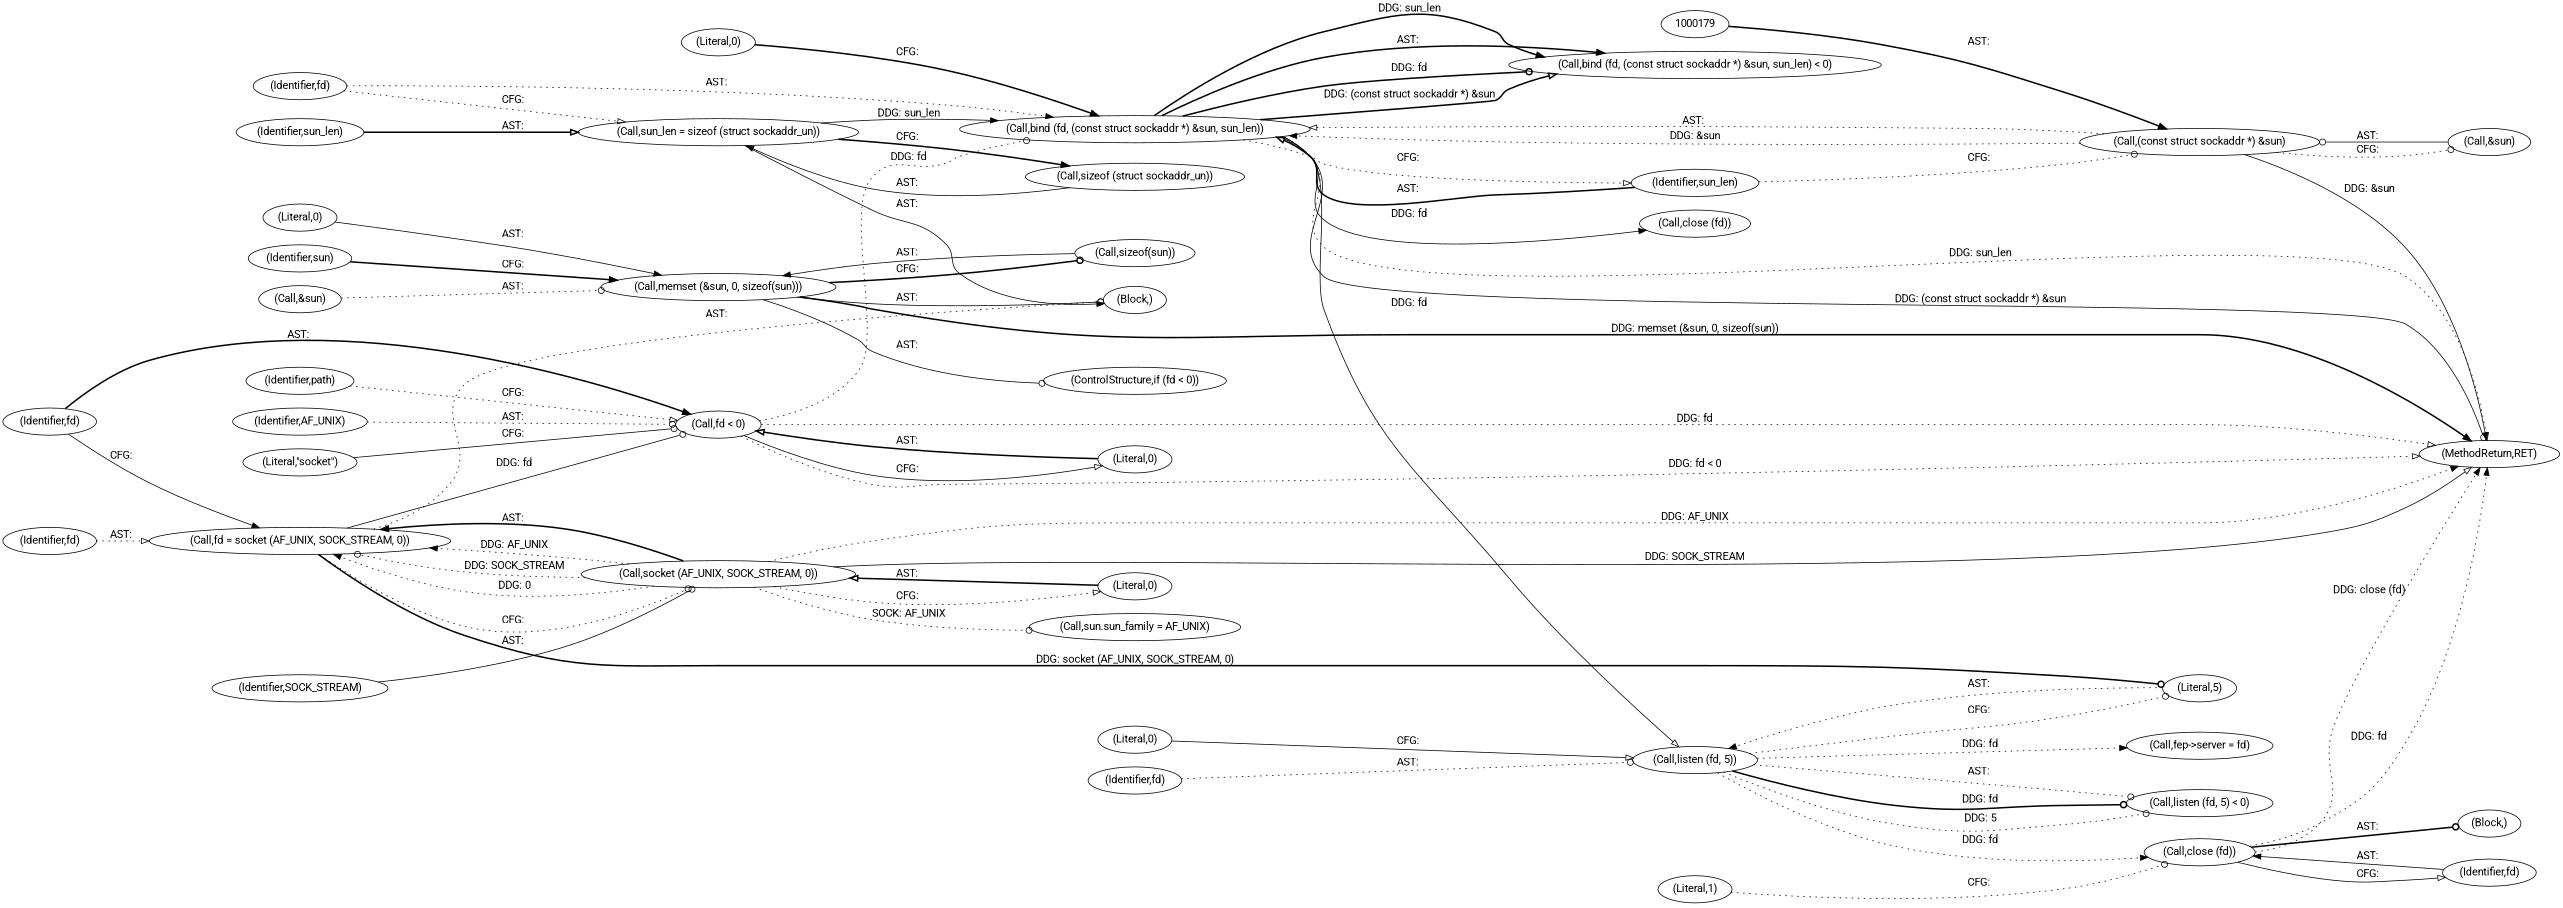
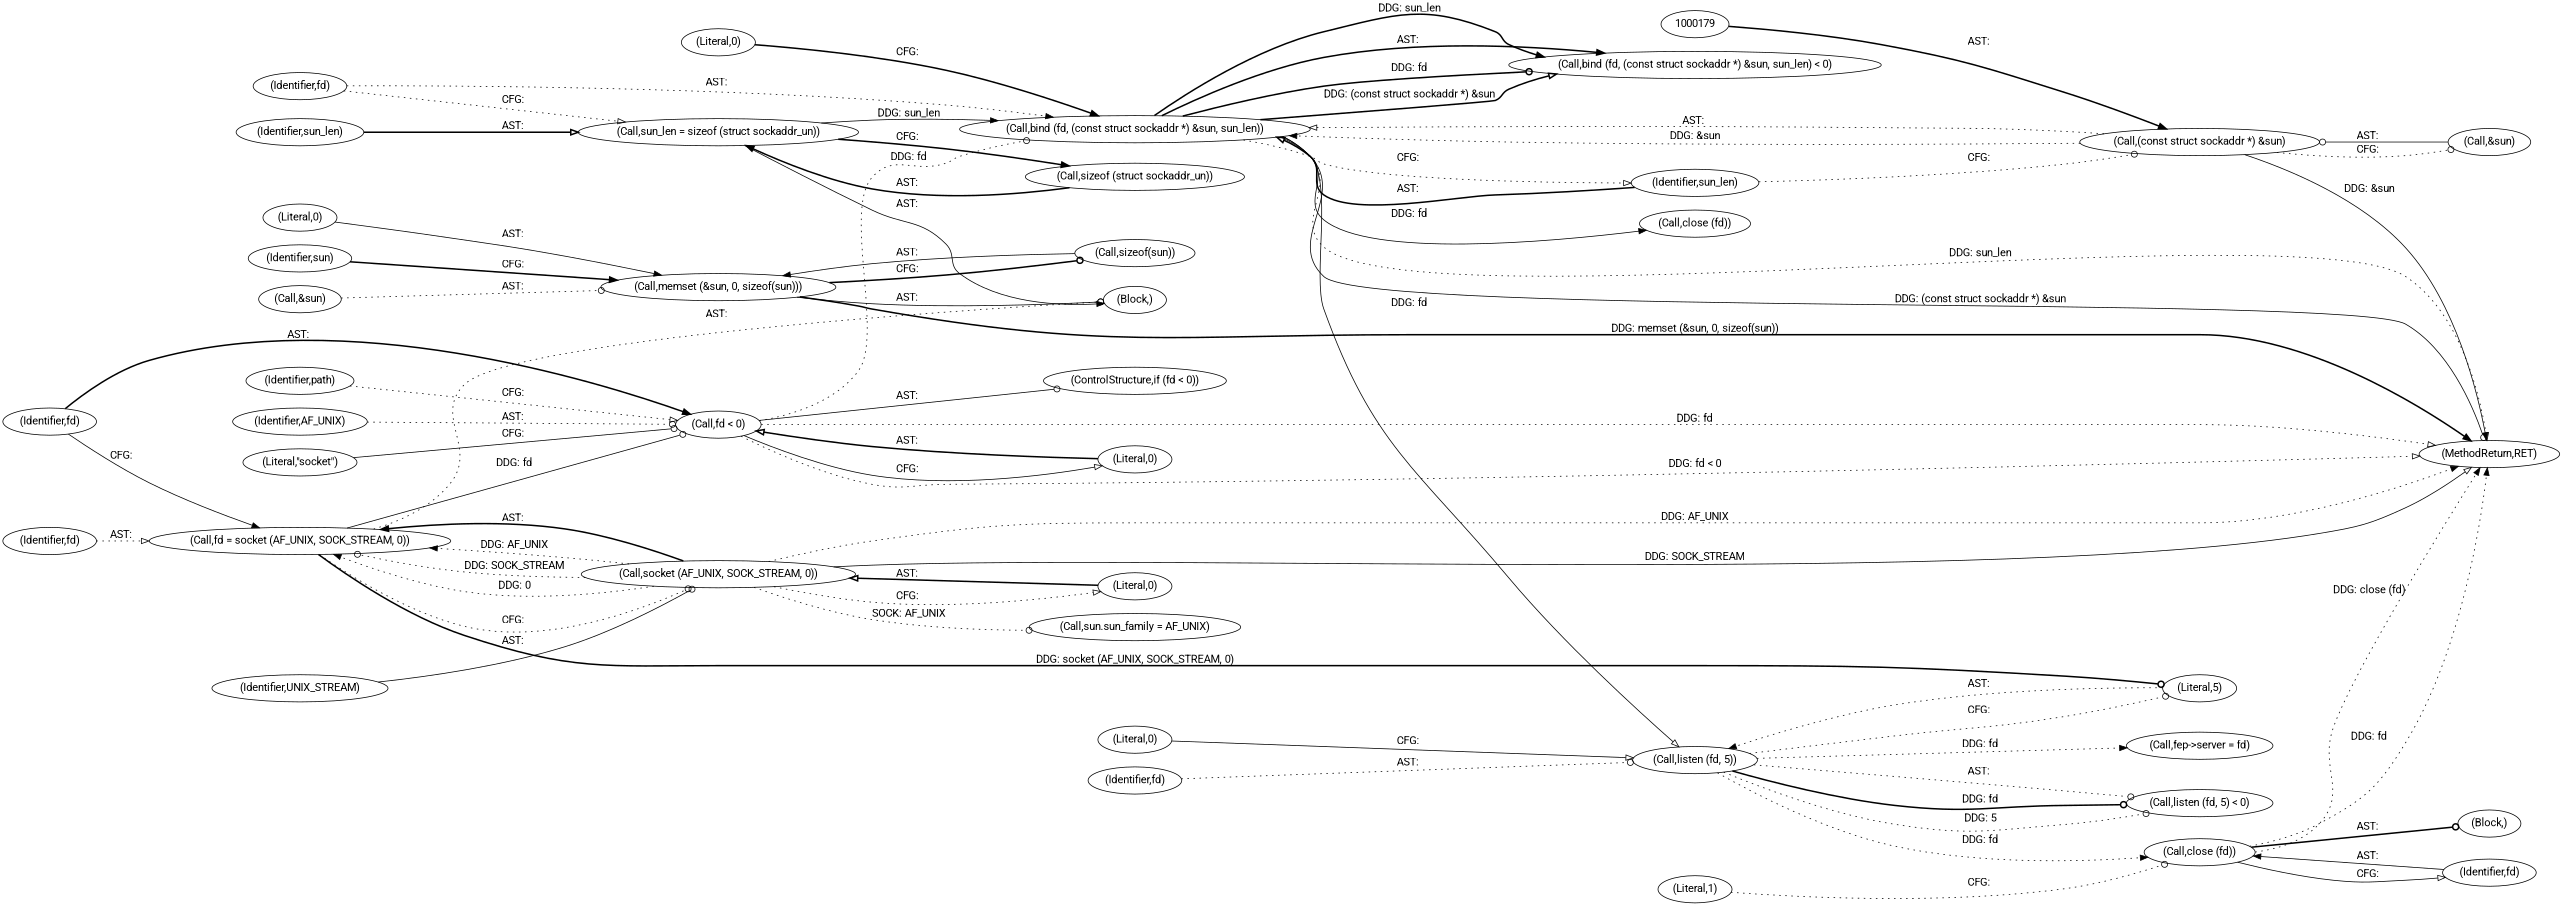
edge "(Call,sizeof (struct sockaddr_un))" -> "(Call,sun_len = sizeof (struct sockaddr_un))": style solid -> bold
edge "(Call,memset (&sun, 0, sizeof(sun)))" -> "(ControlStructure,if (fd < 0))": now "(Call,fd < 0)" -> "(ControlStructure,if (fd < 0))"
node "(Identifier,SOCK_STREAM)": label "(Identifier,SOCK_STREAM)" -> "(Identifier,UNIX_STREAM)"
